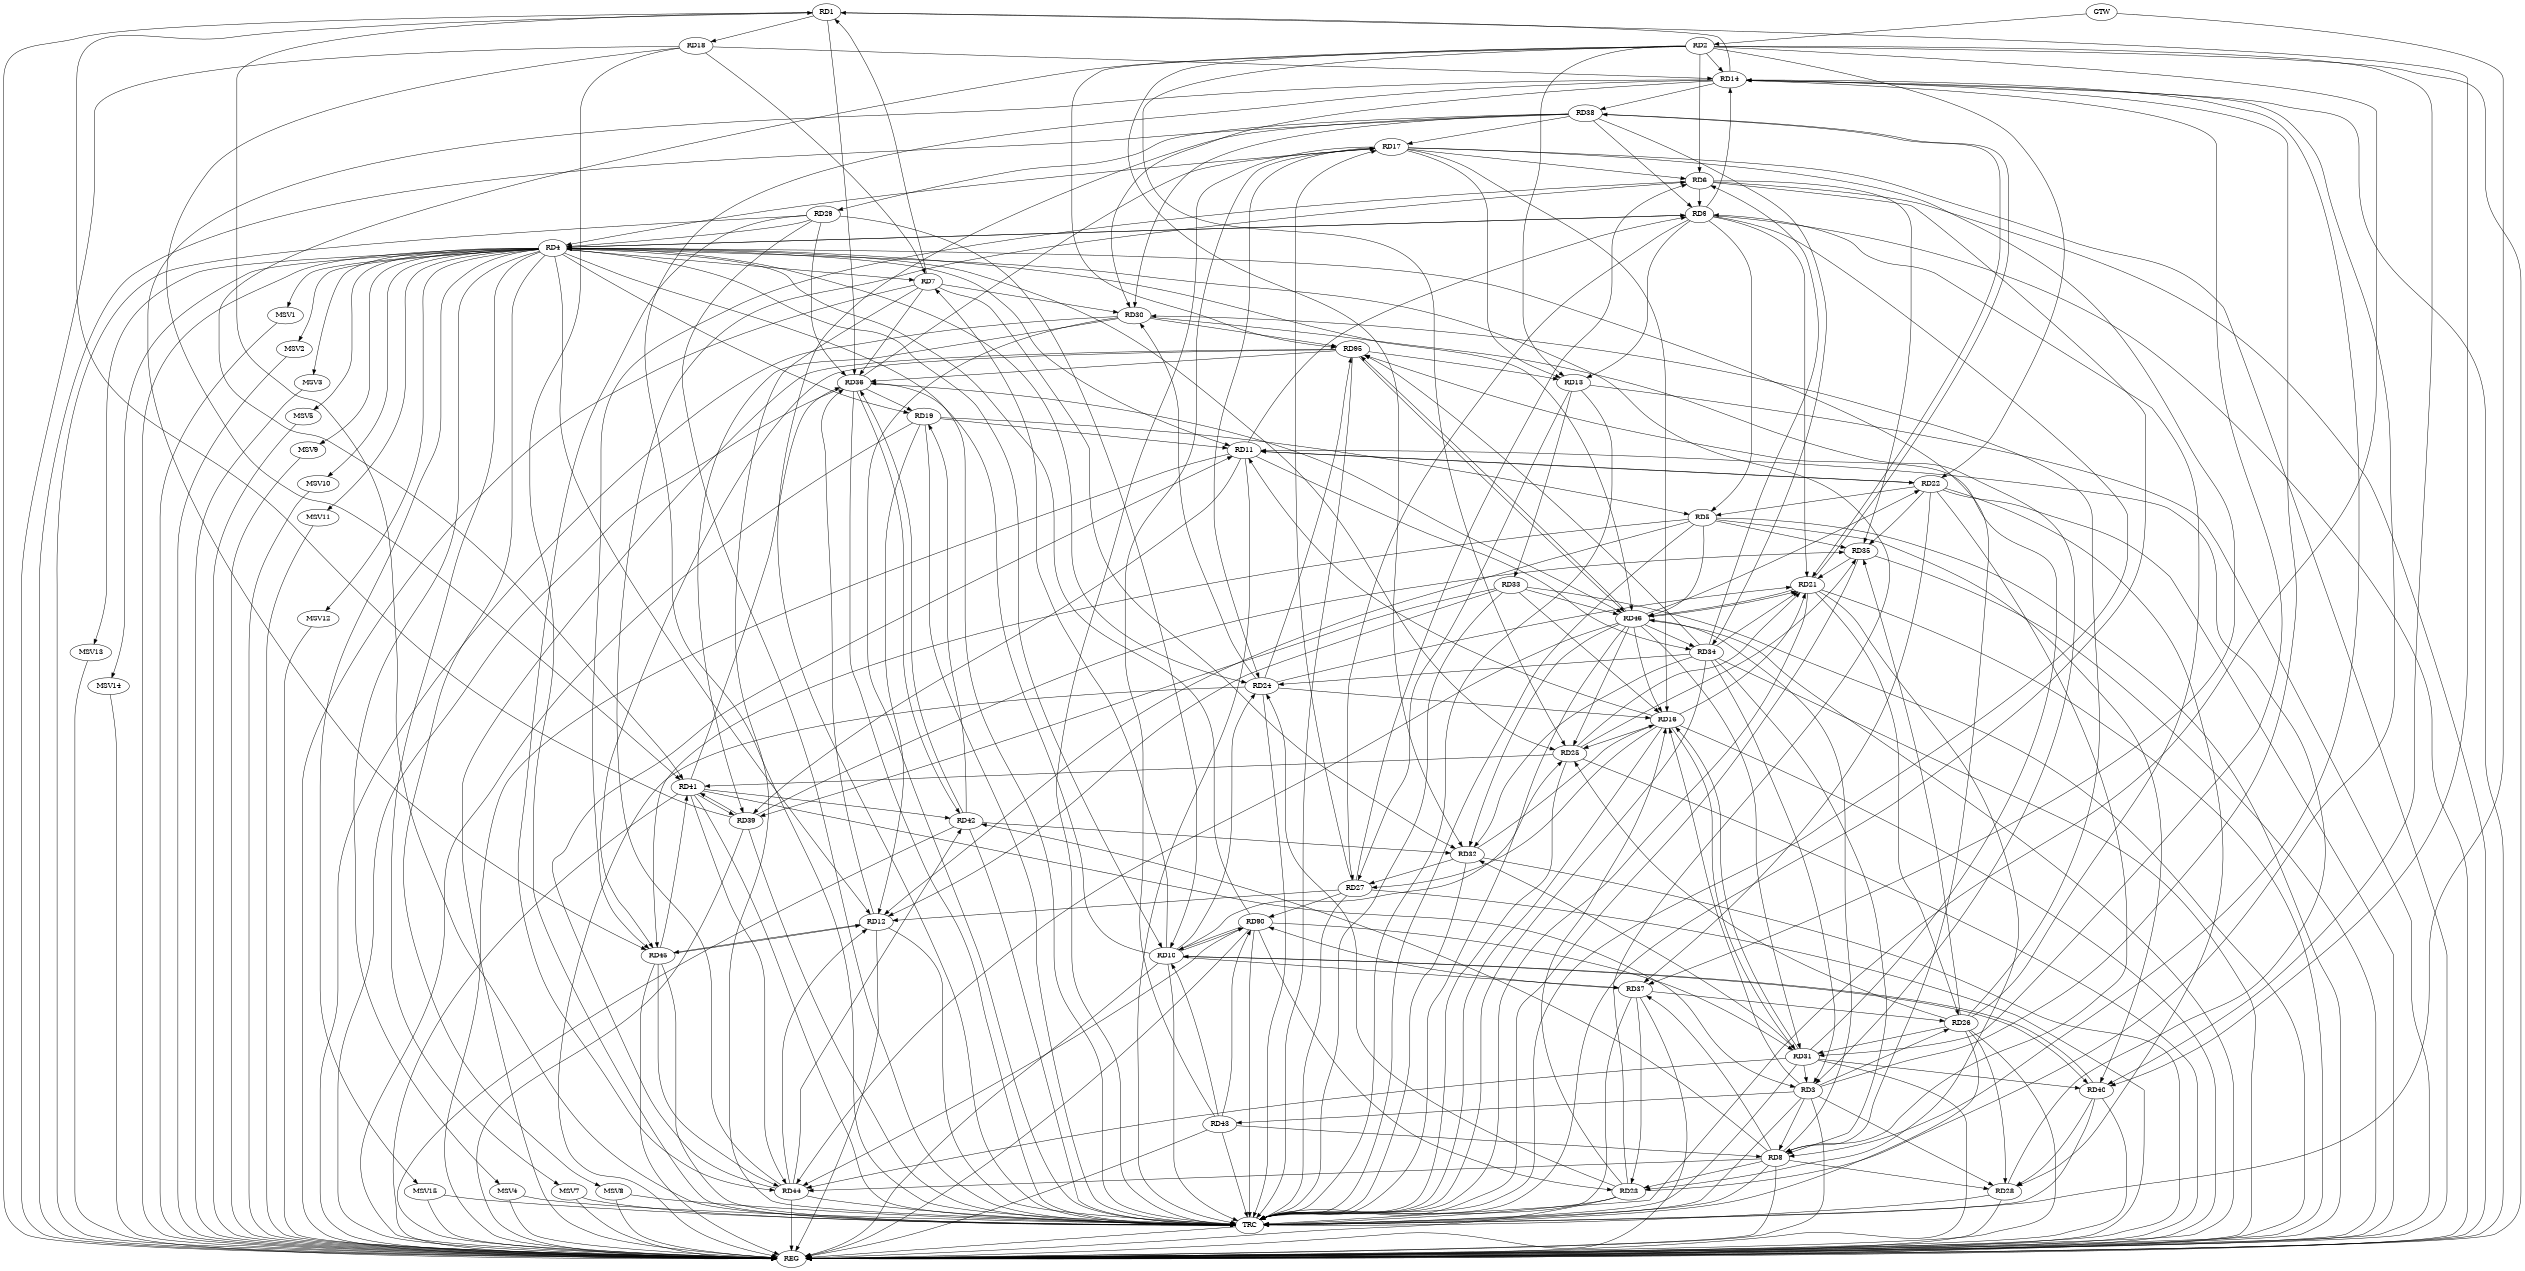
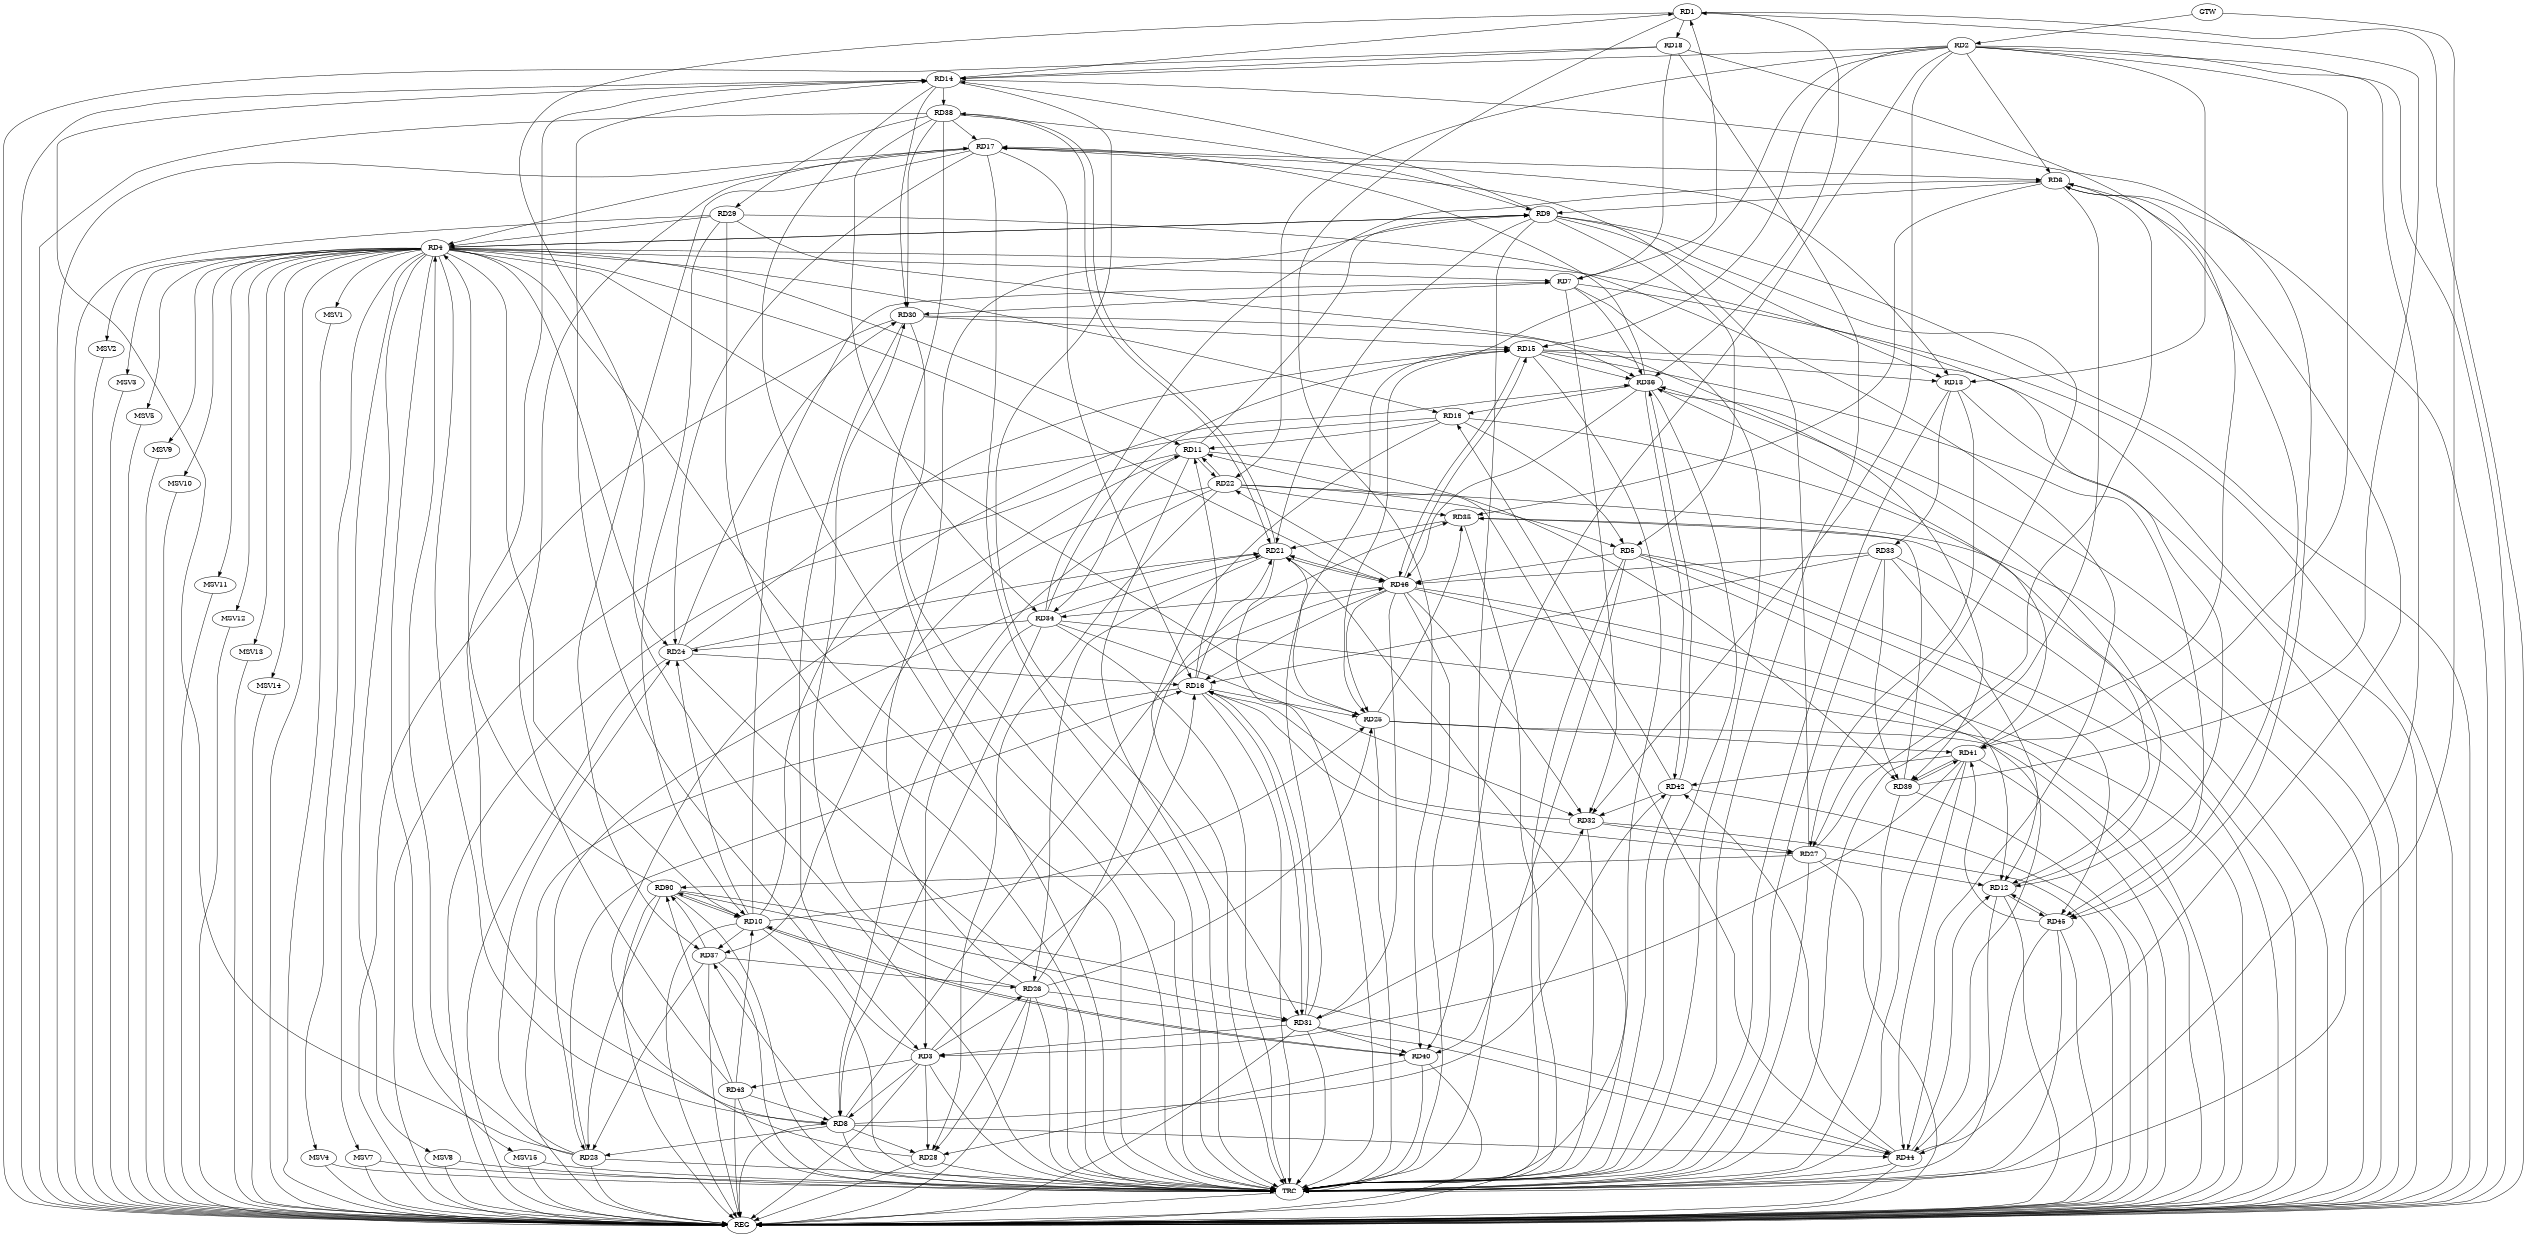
node "RD95": label "RD95" -> "RD15"
edge "RD5" -> "RD35": removed
